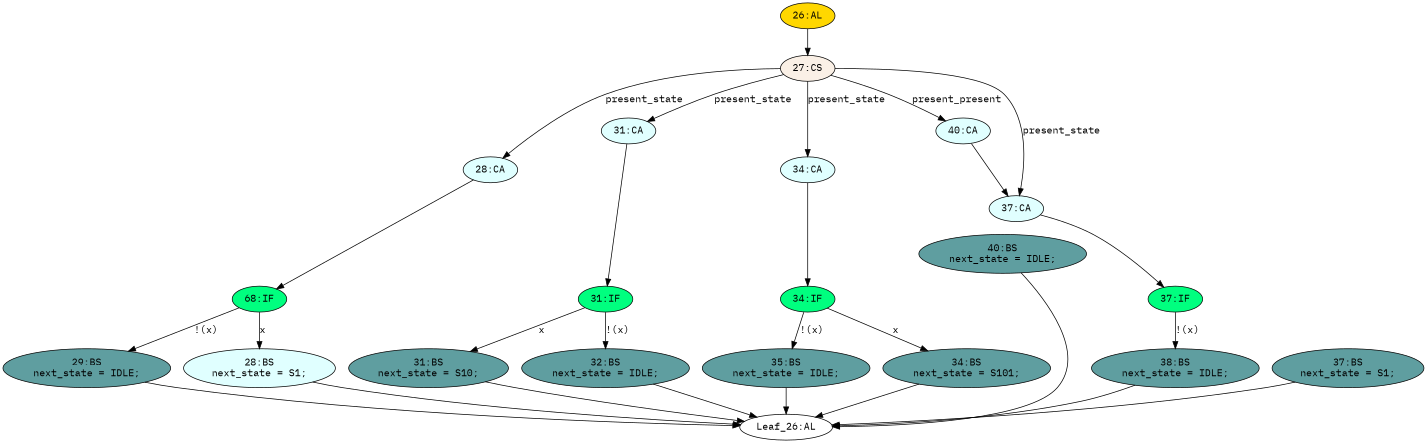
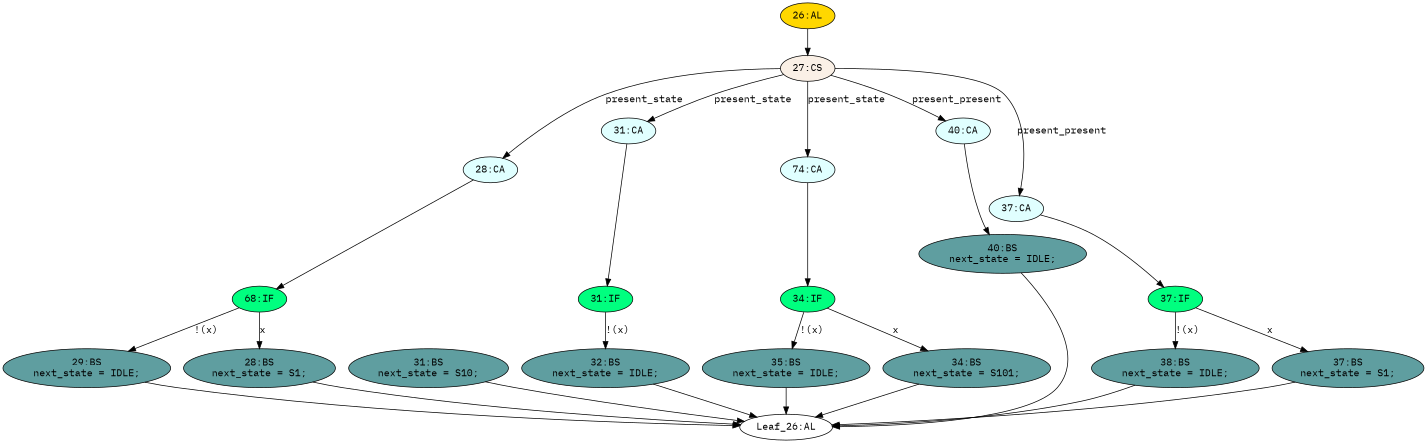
edge "27:CS" -> "37:CA": label "present_state" -> "present_present"
edge "40:CA" -> "37:CA": now "40:CA" -> "40:BS next_state = IDLE;"
node "34:CA": label "34:CA" -> "74:CA"
edge "31:IF" -> "31:BS next_state = S10;": removed, label "x"
edge "37:IF" -> "37:BS next_state = S1;": added, label "x"
node "28:BS next_state = S1;": fillcolor lightcyan -> cadetblue
